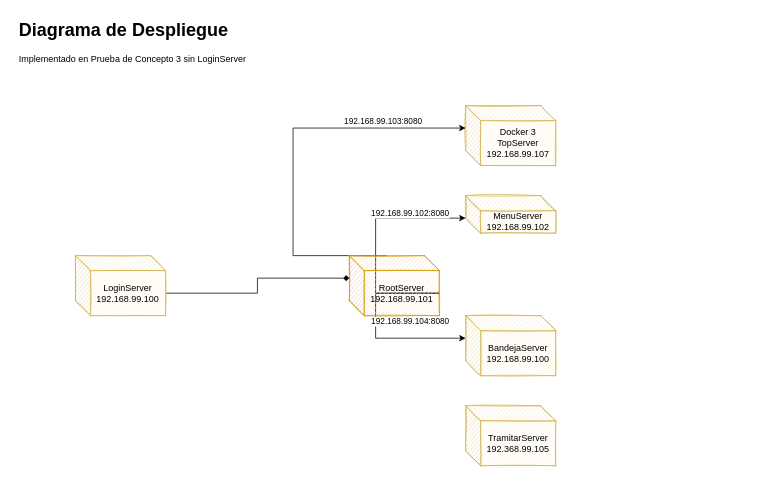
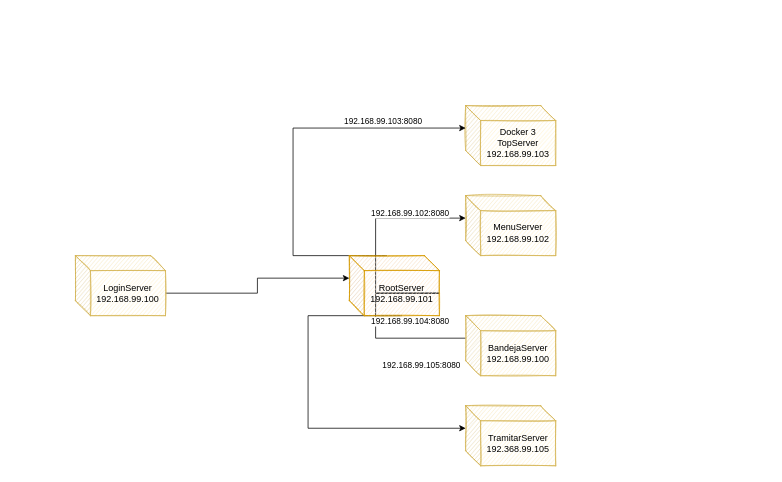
node "Diagrama de DespliegueImplementado en Prueba de Concepto 3 sin LoginServer": removed
node "Docker 3 TopServer 192.168.99.107": label "Docker 3 TopServer 192.168.99.107" -> "Docker 3 TopServer 192.168.99.103"
node "MenuServer 192.168.99.102": size 90x38 -> 90x60
edge "LoginServer 192.168.99.100" -> "RootServer 192.168.99.101": arrowhead diamond -> classic
edge "RootServer 192.168.99.101" -> "BandejaServer 192.168.99.100": arrowhead classic -> none
edge "RootServer 192.168.99.101" -> "TramitarServer 192.368.99.105": added, label "192.168.99.105:8080"
